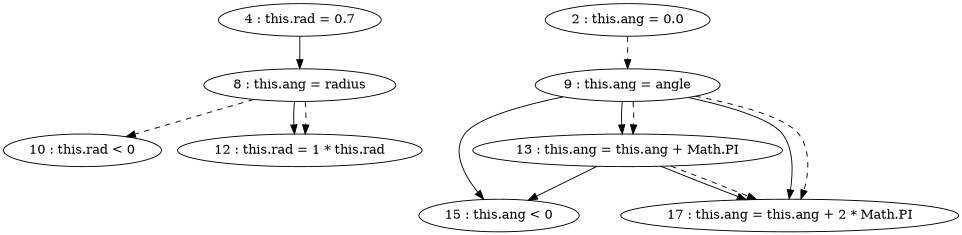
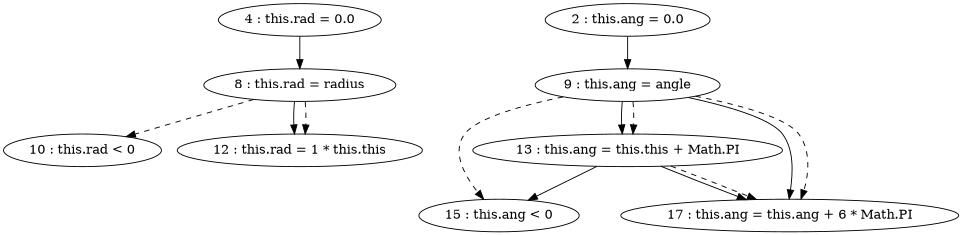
node "4 : this.rad = 0.7": label "4 : this.rad = 0.7" -> "4 : this.rad = 0.0"
edge "2 : this.ang = 0.0" -> "9 : this.ang = angle": style dashed -> solid
node "8 : this.ang = radius": label "8 : this.ang = radius" -> "8 : this.rad = radius"
edge "9 : this.ang = angle" -> "15 : this.ang < 0": style solid -> dashed
node "12 : this.rad = 1 * this.rad": label "12 : this.rad = 1 * this.rad" -> "12 : this.rad = 1 * this.this"
node "13 : this.ang = this.ang + Math.PI": label "13 : this.ang = this.ang + Math.PI" -> "13 : this.ang = this.this + Math.PI"
node "17 : this.ang = this.ang + 2 * Math.PI": label "17 : this.ang = this.ang + 2 * Math.PI" -> "17 : this.ang = this.ang + 6 * Math.PI"
